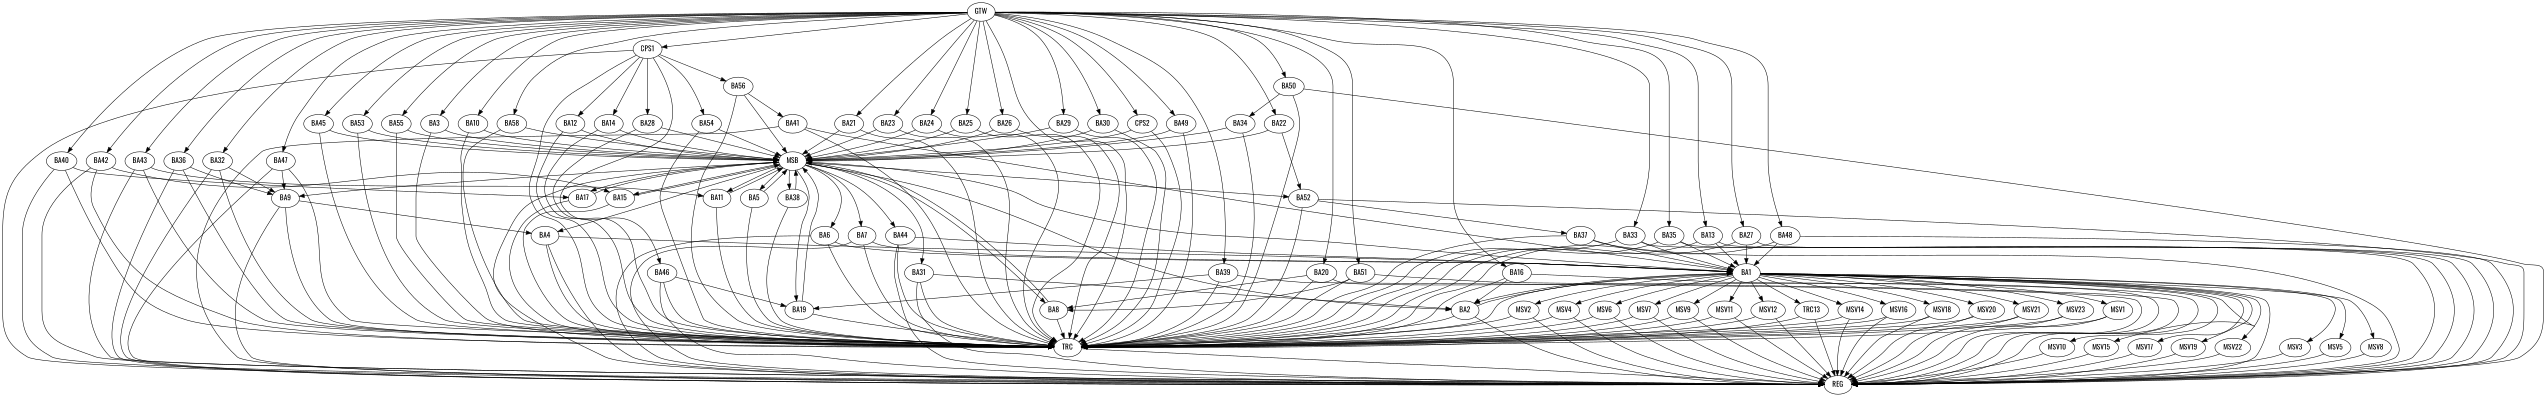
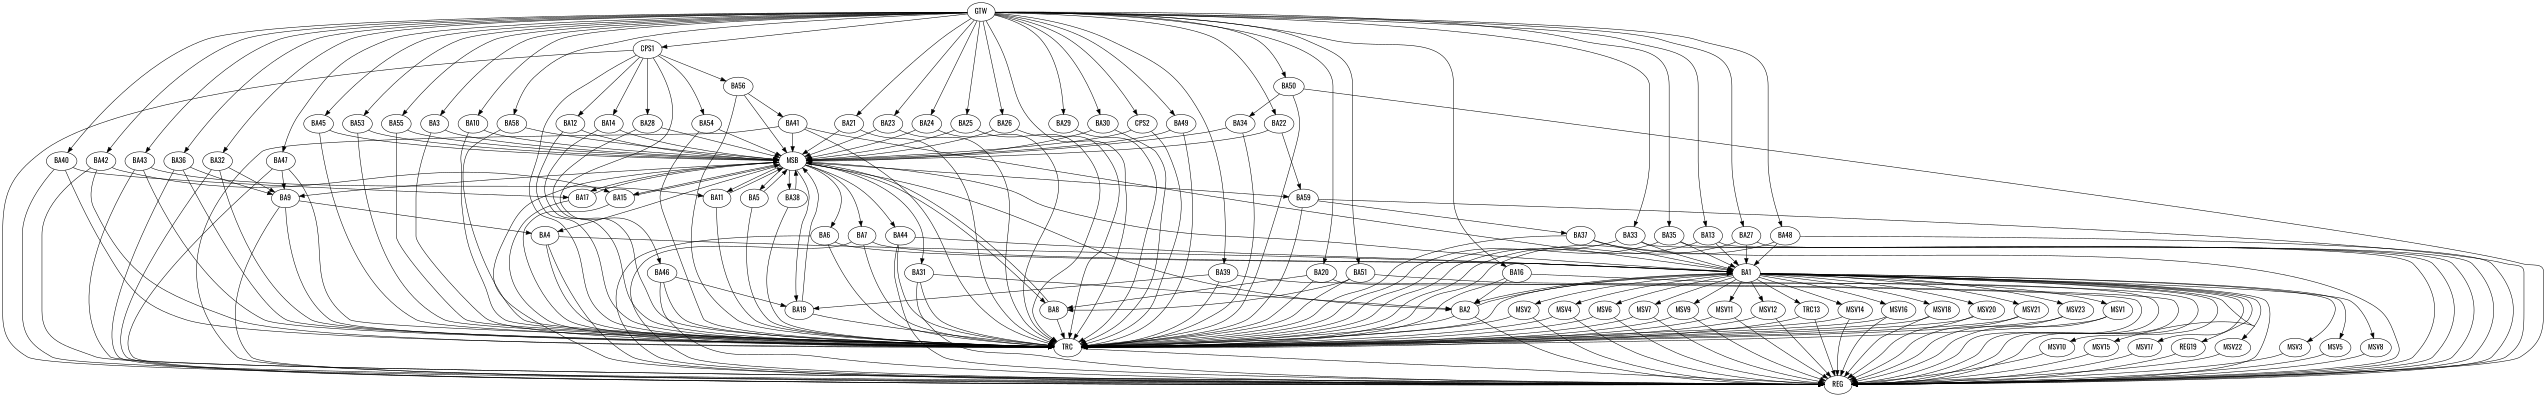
edge "BA29" -> "MSB": now "BA41" -> "MSB"
node "BA52": label "BA52" -> "BA59"
node "MSV19": label "MSV19" -> "REG19"
